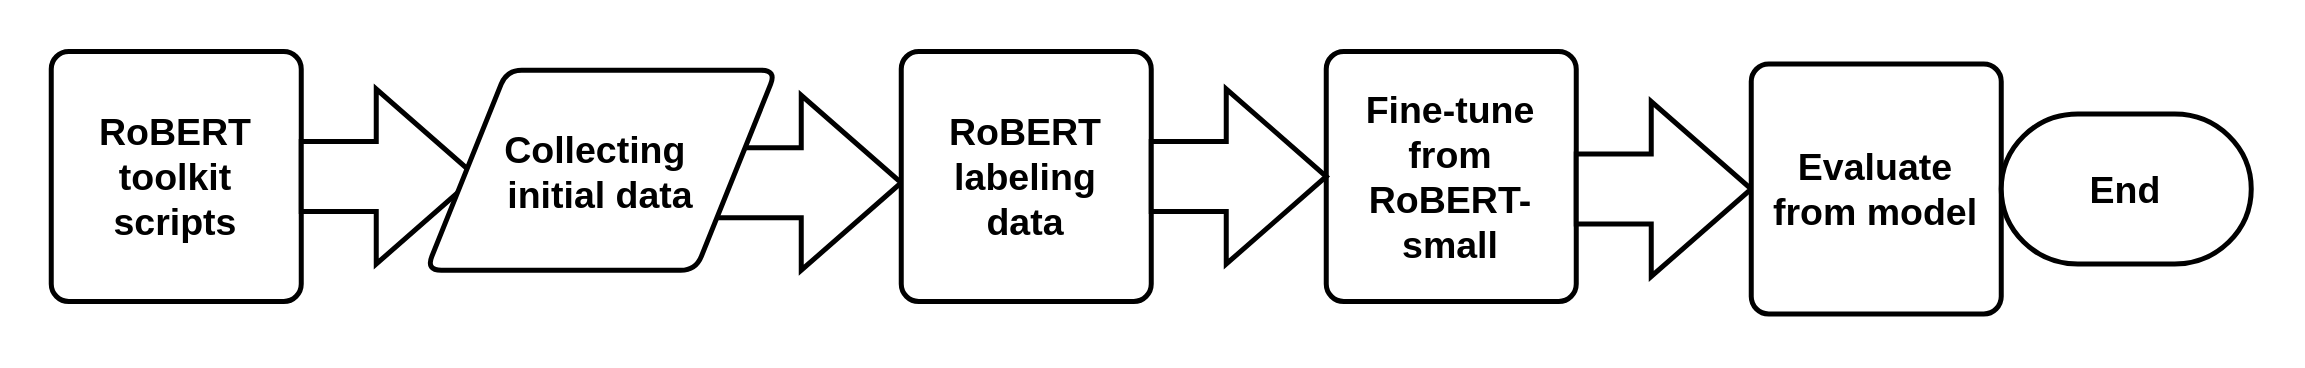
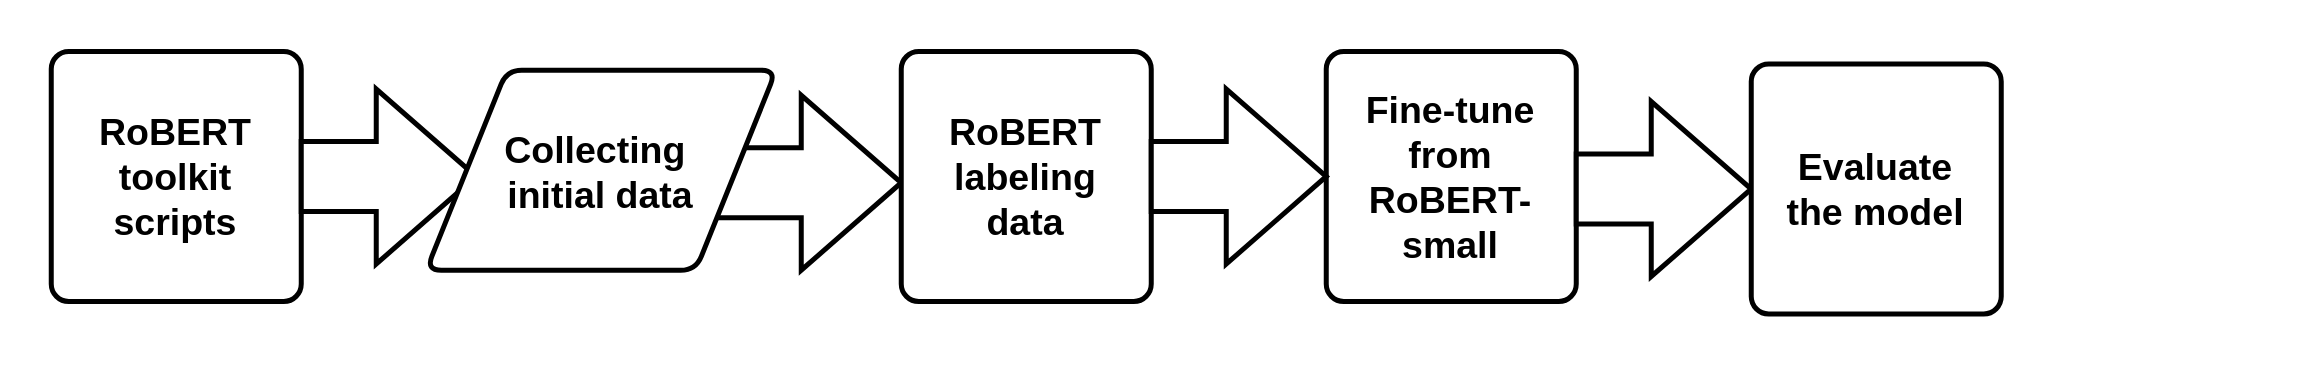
node "Evaluate from model": label "Evaluate from model" -> "Evaluate the model"
node "End": removed
